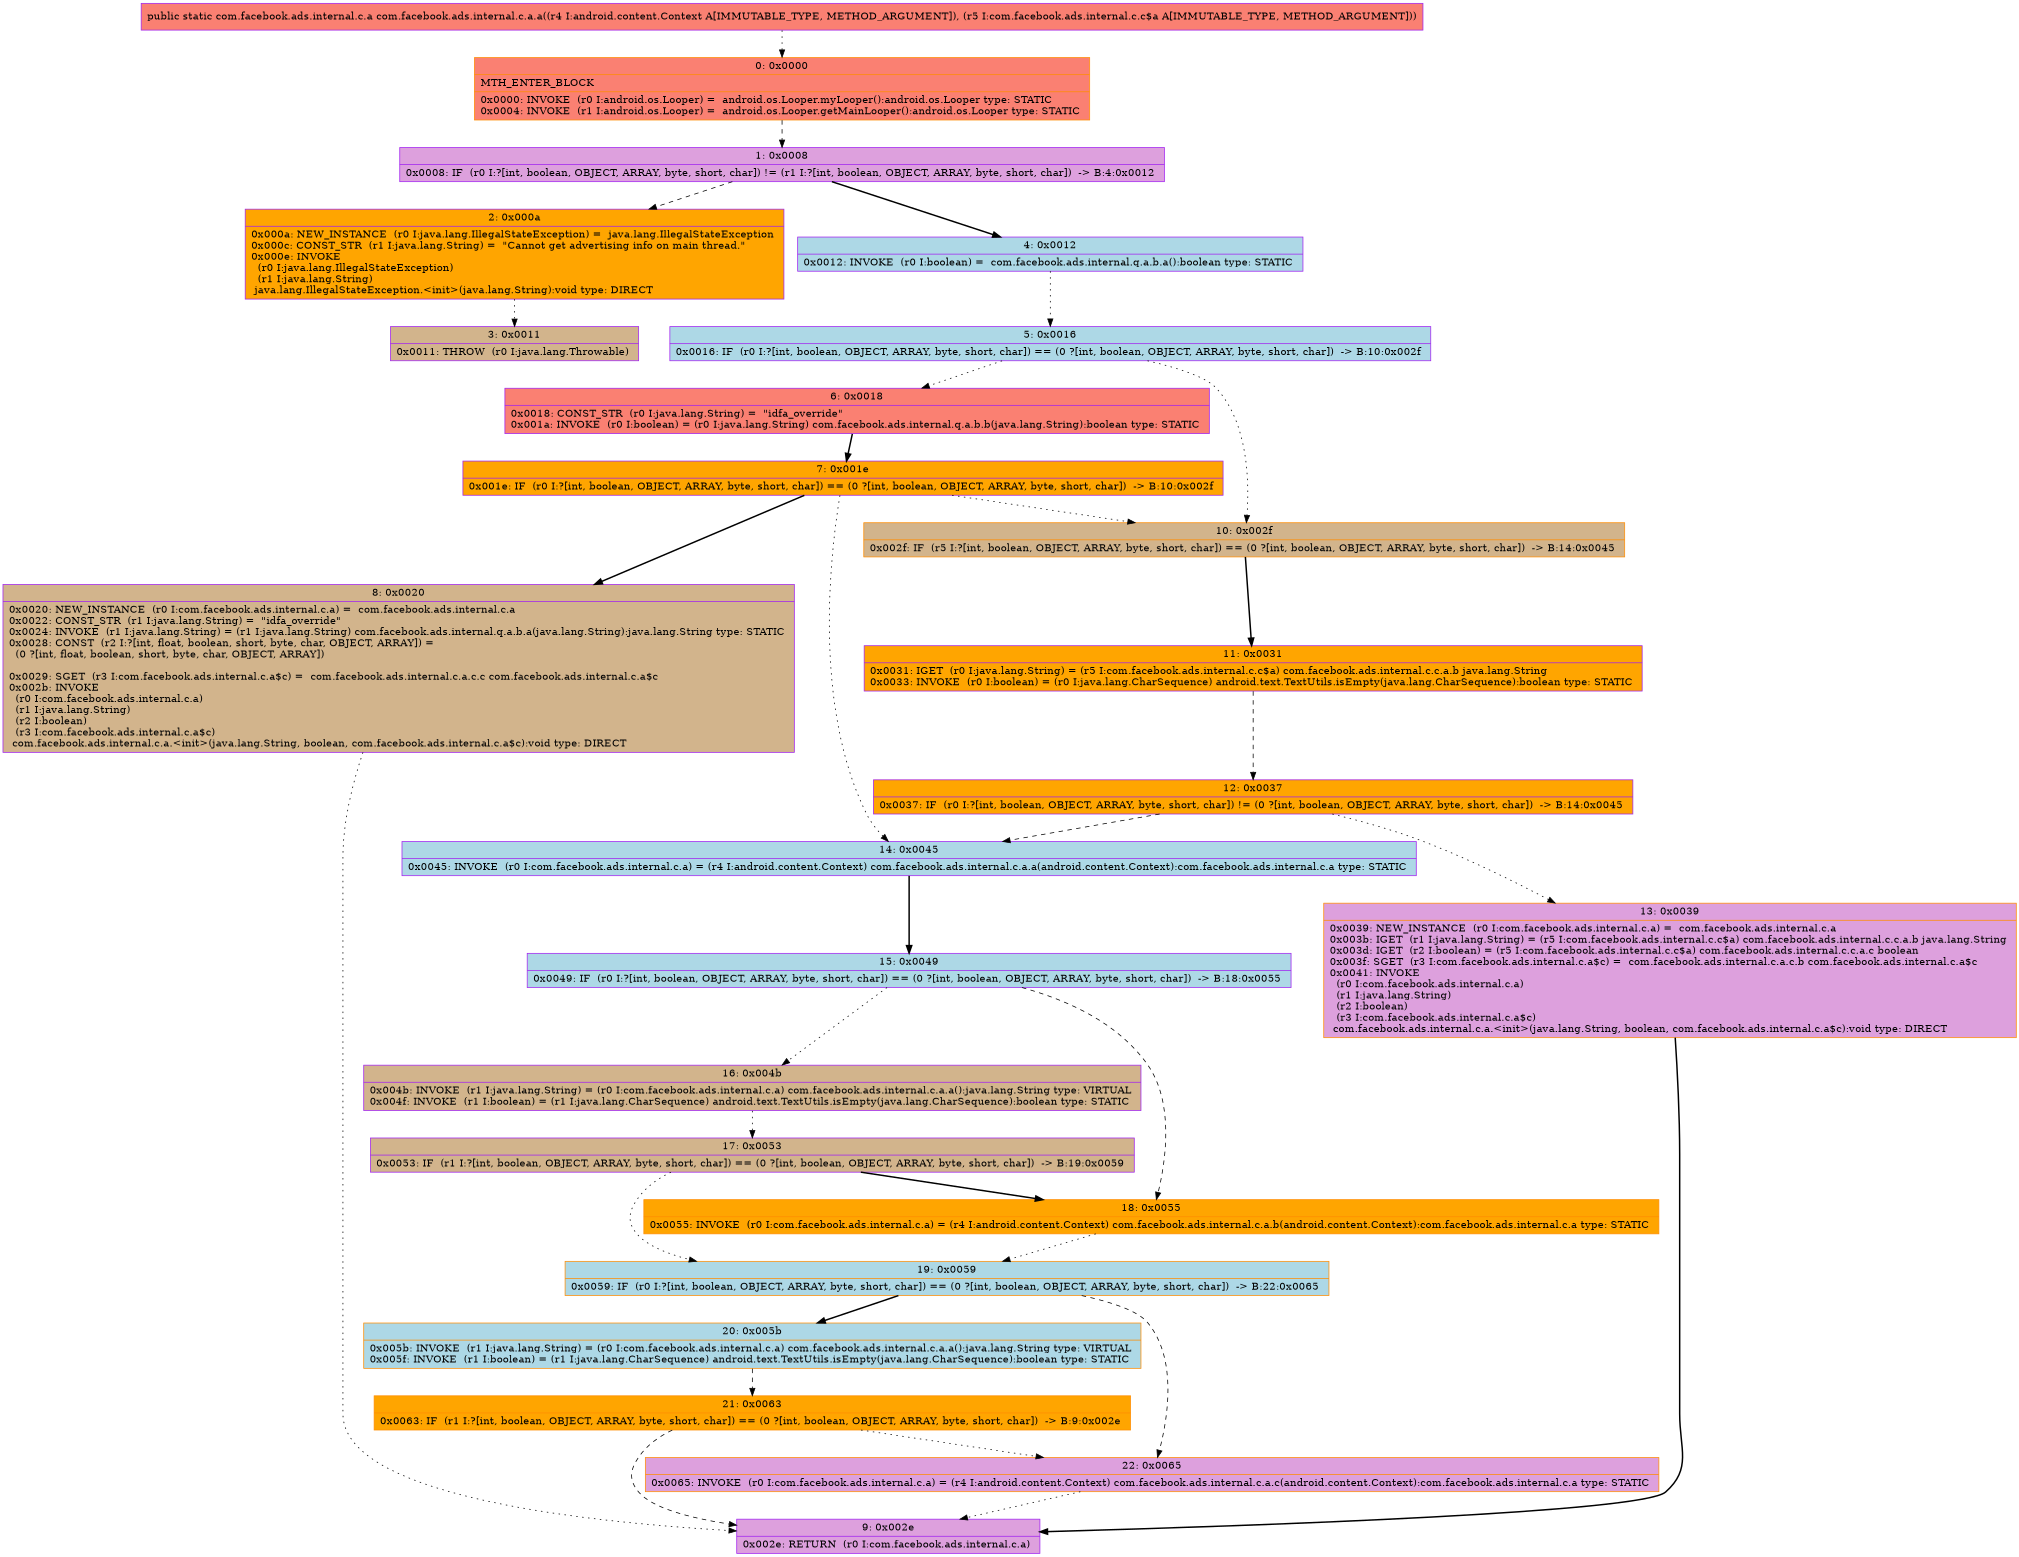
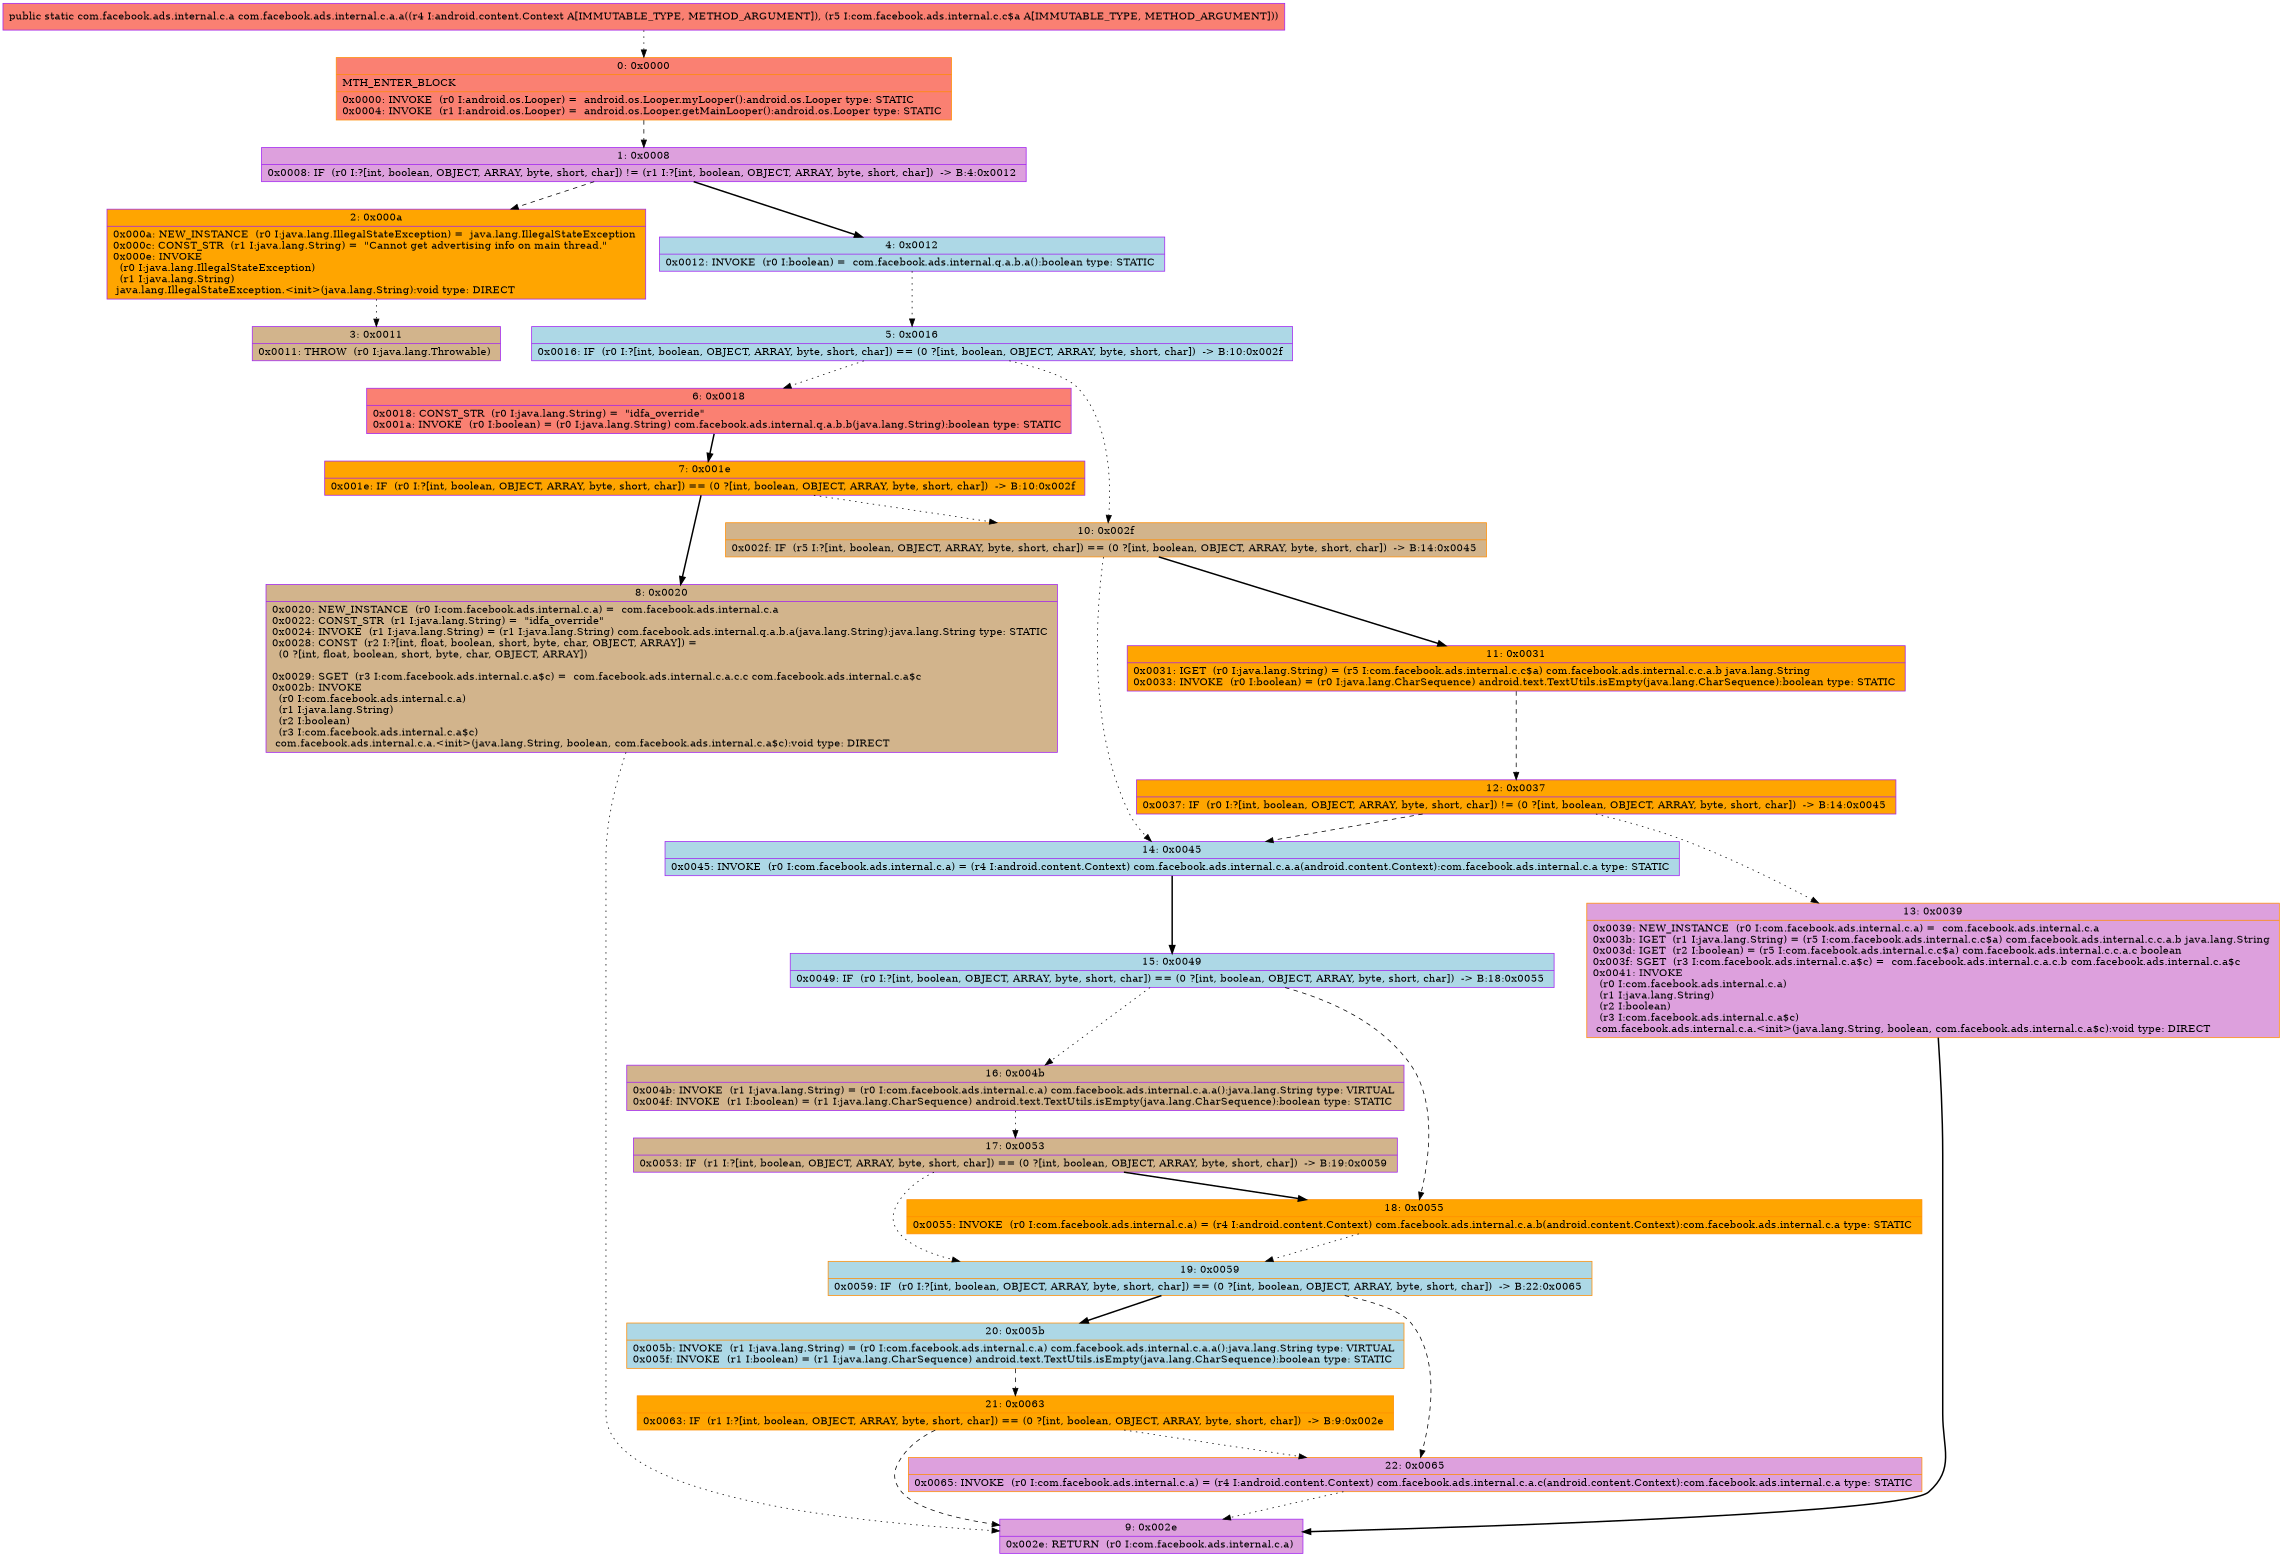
edge "7: 0x001e" -> "14: 0x0045": now "10: 0x002f" -> "14: 0x0045"
